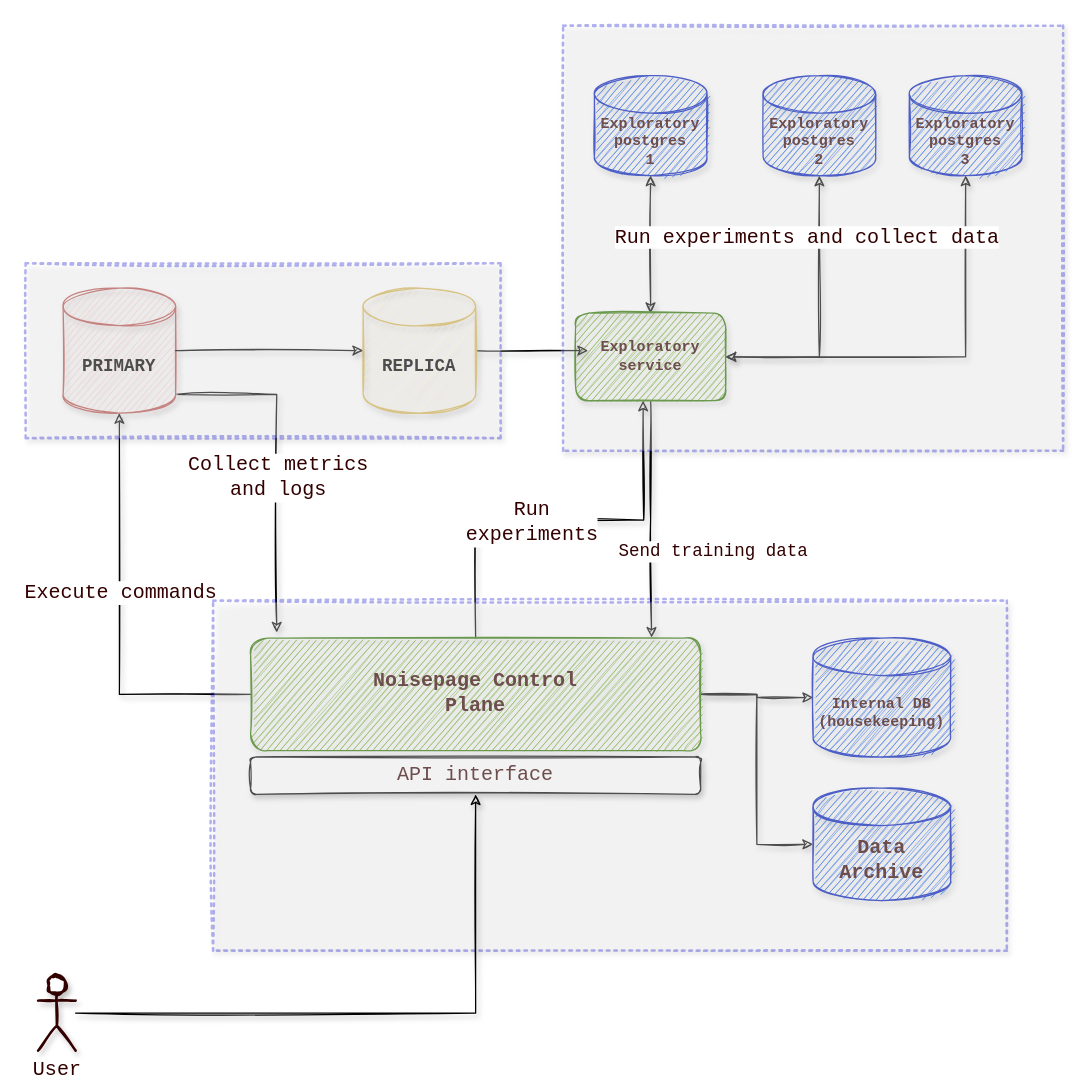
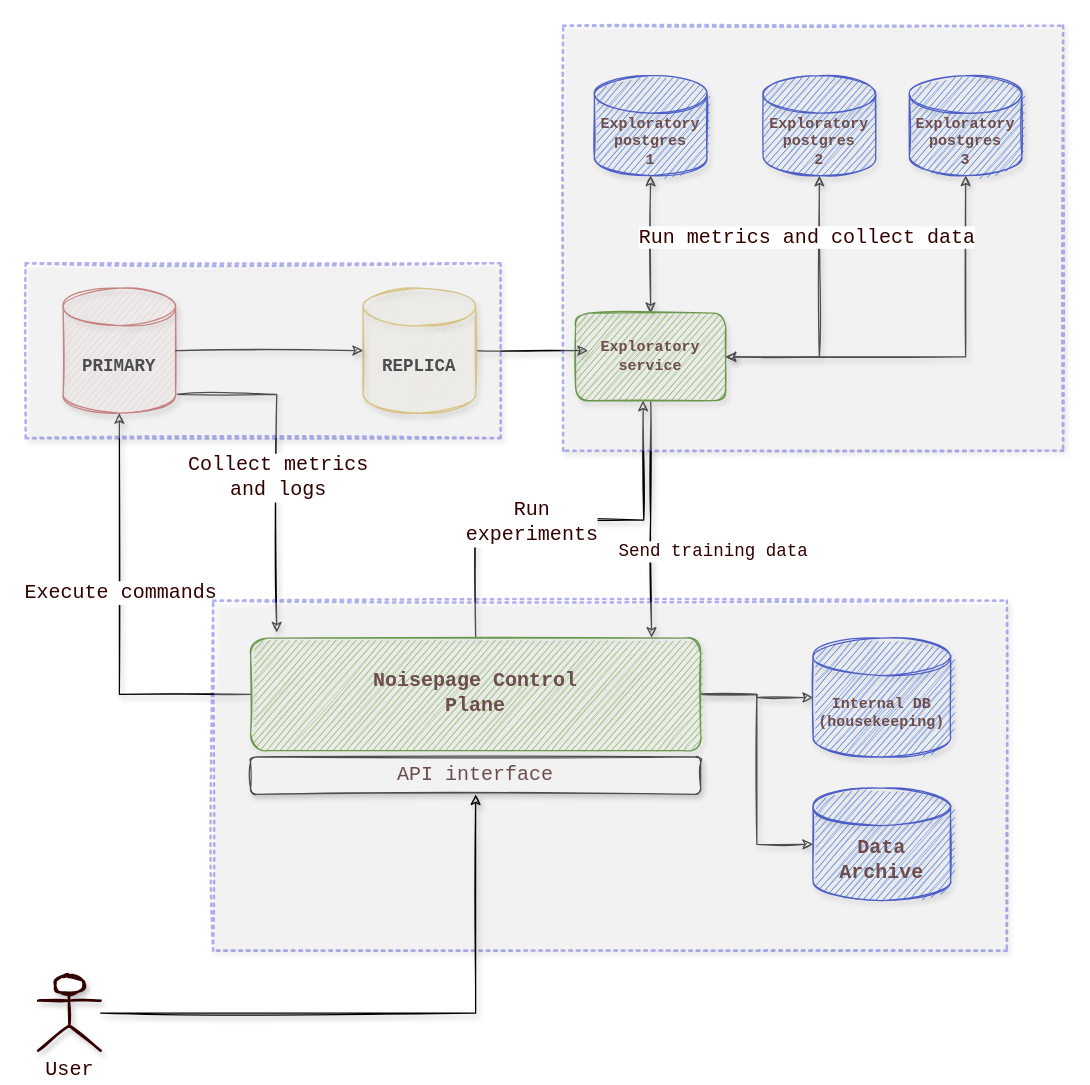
node "Run experiments and collect data": label "Run experiments and collect data" -> "Run metrics and collect data"
node "User": size 38x75 -> 63x75
